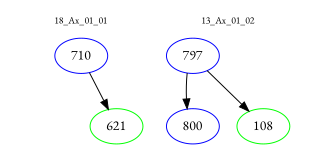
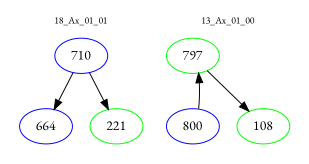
cluster "13_Ax_01_02": label "13_Ax_01_02" -> "13_Ax_01_00"
node "797": color blue -> green
edge "797" -> "800": reversed
node "664": added
node "621": label "621" -> "221"
